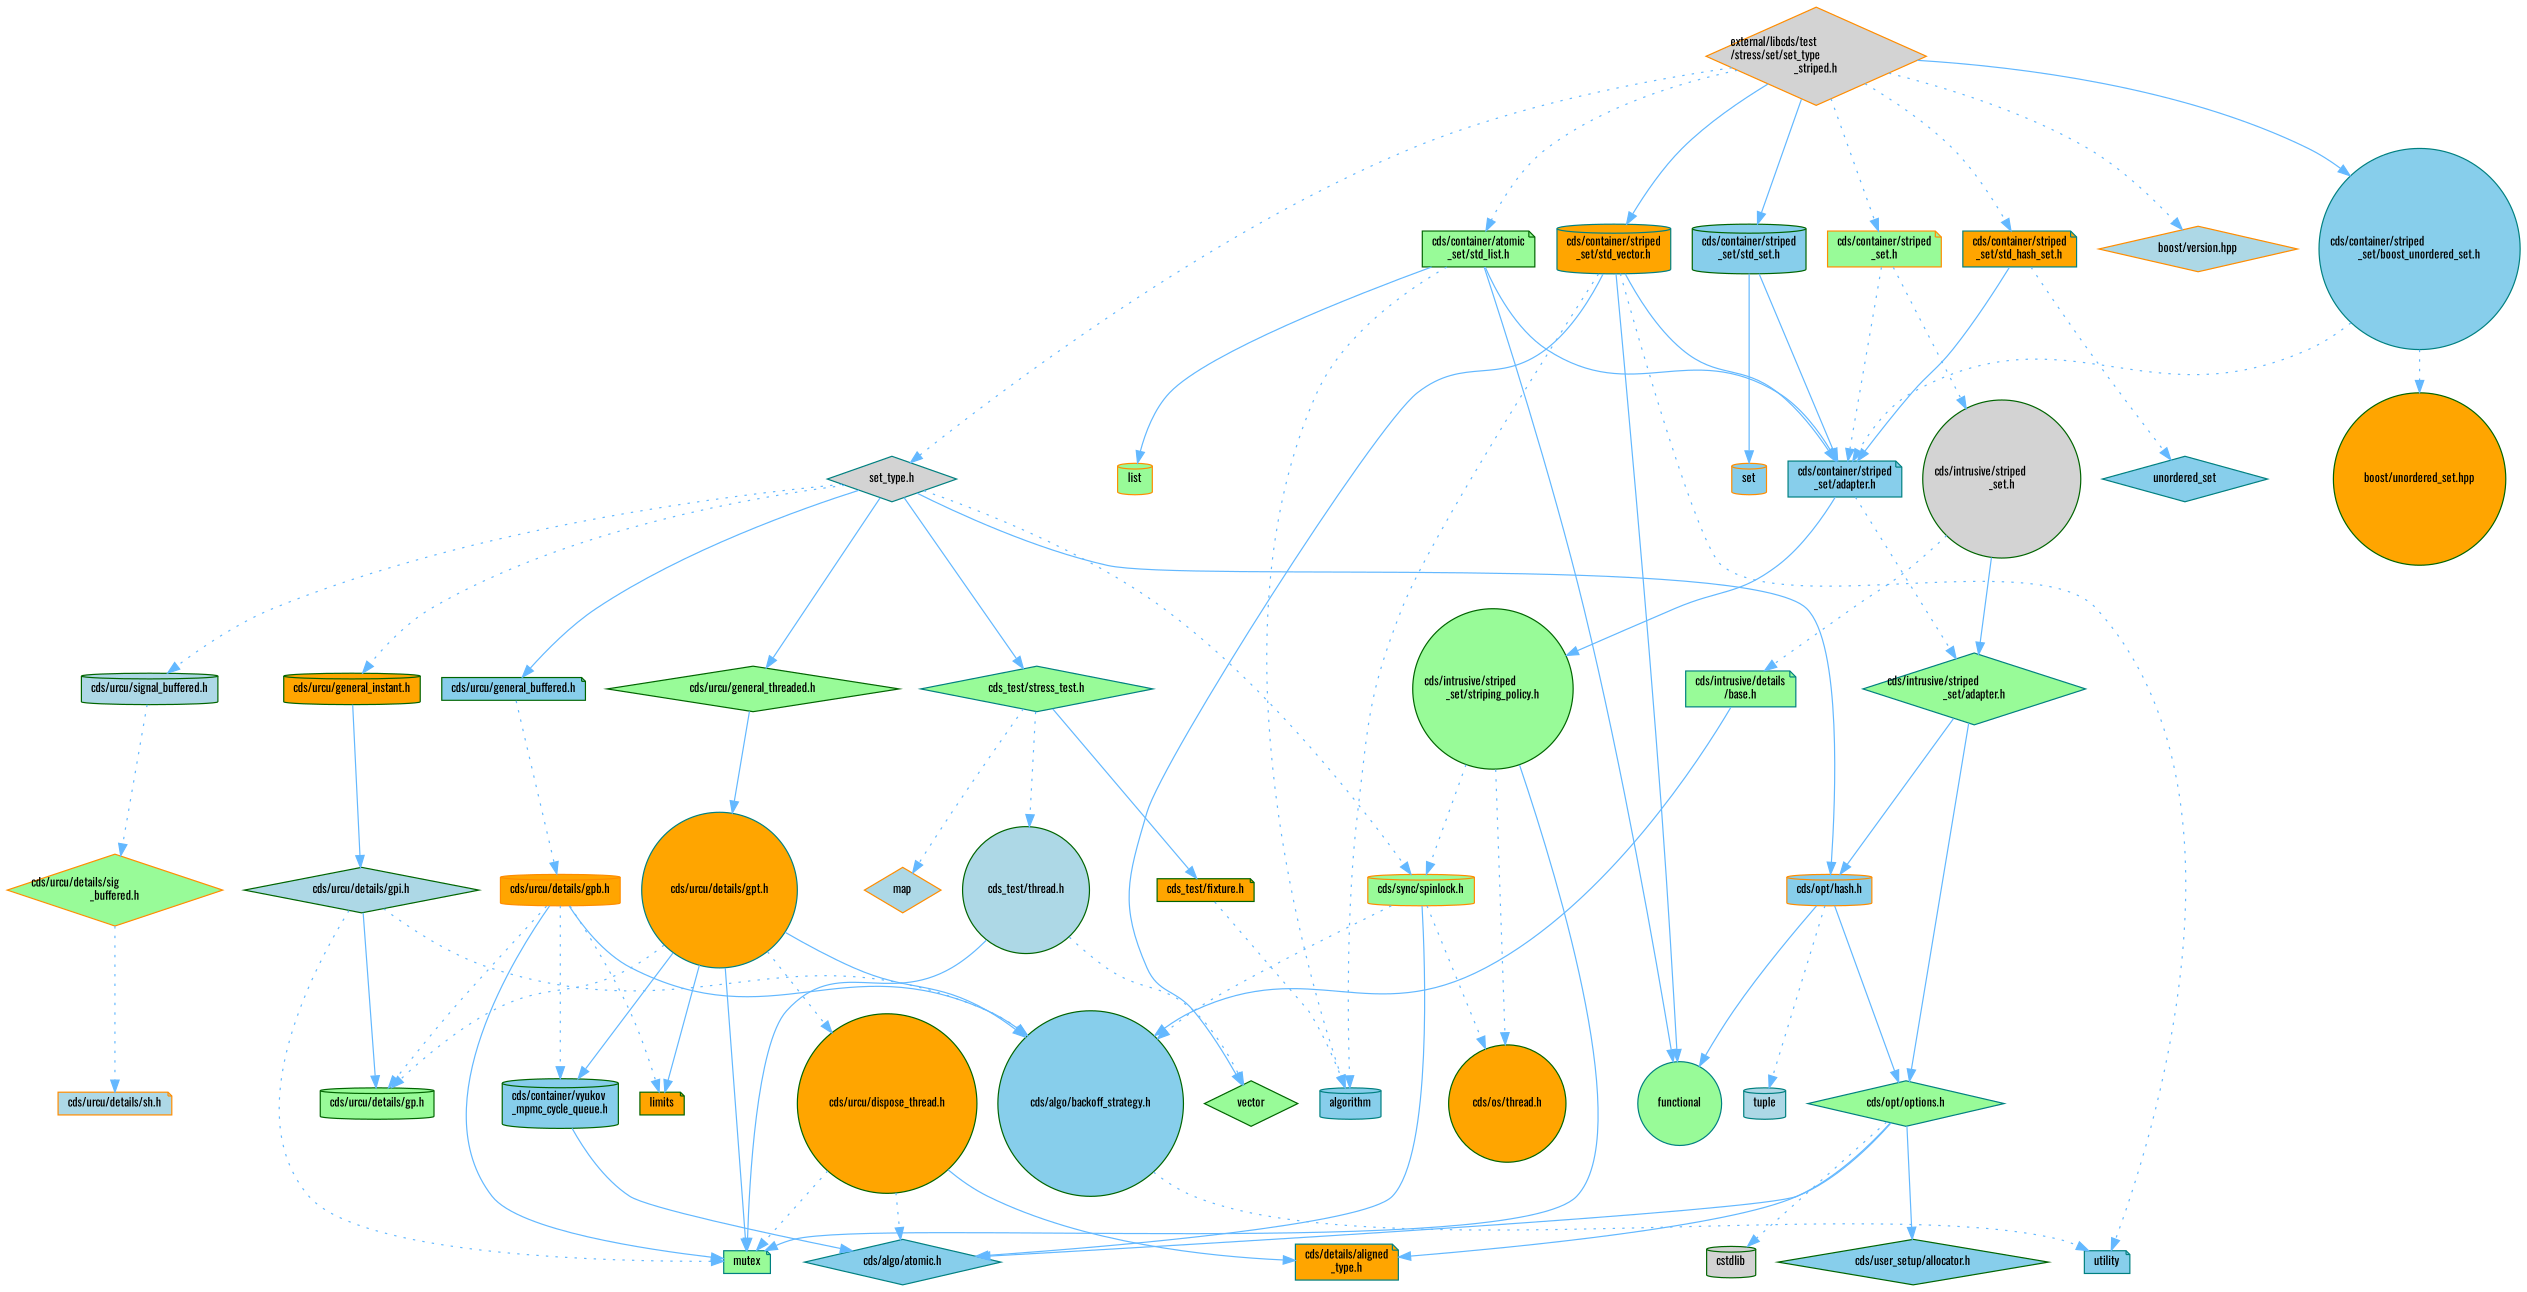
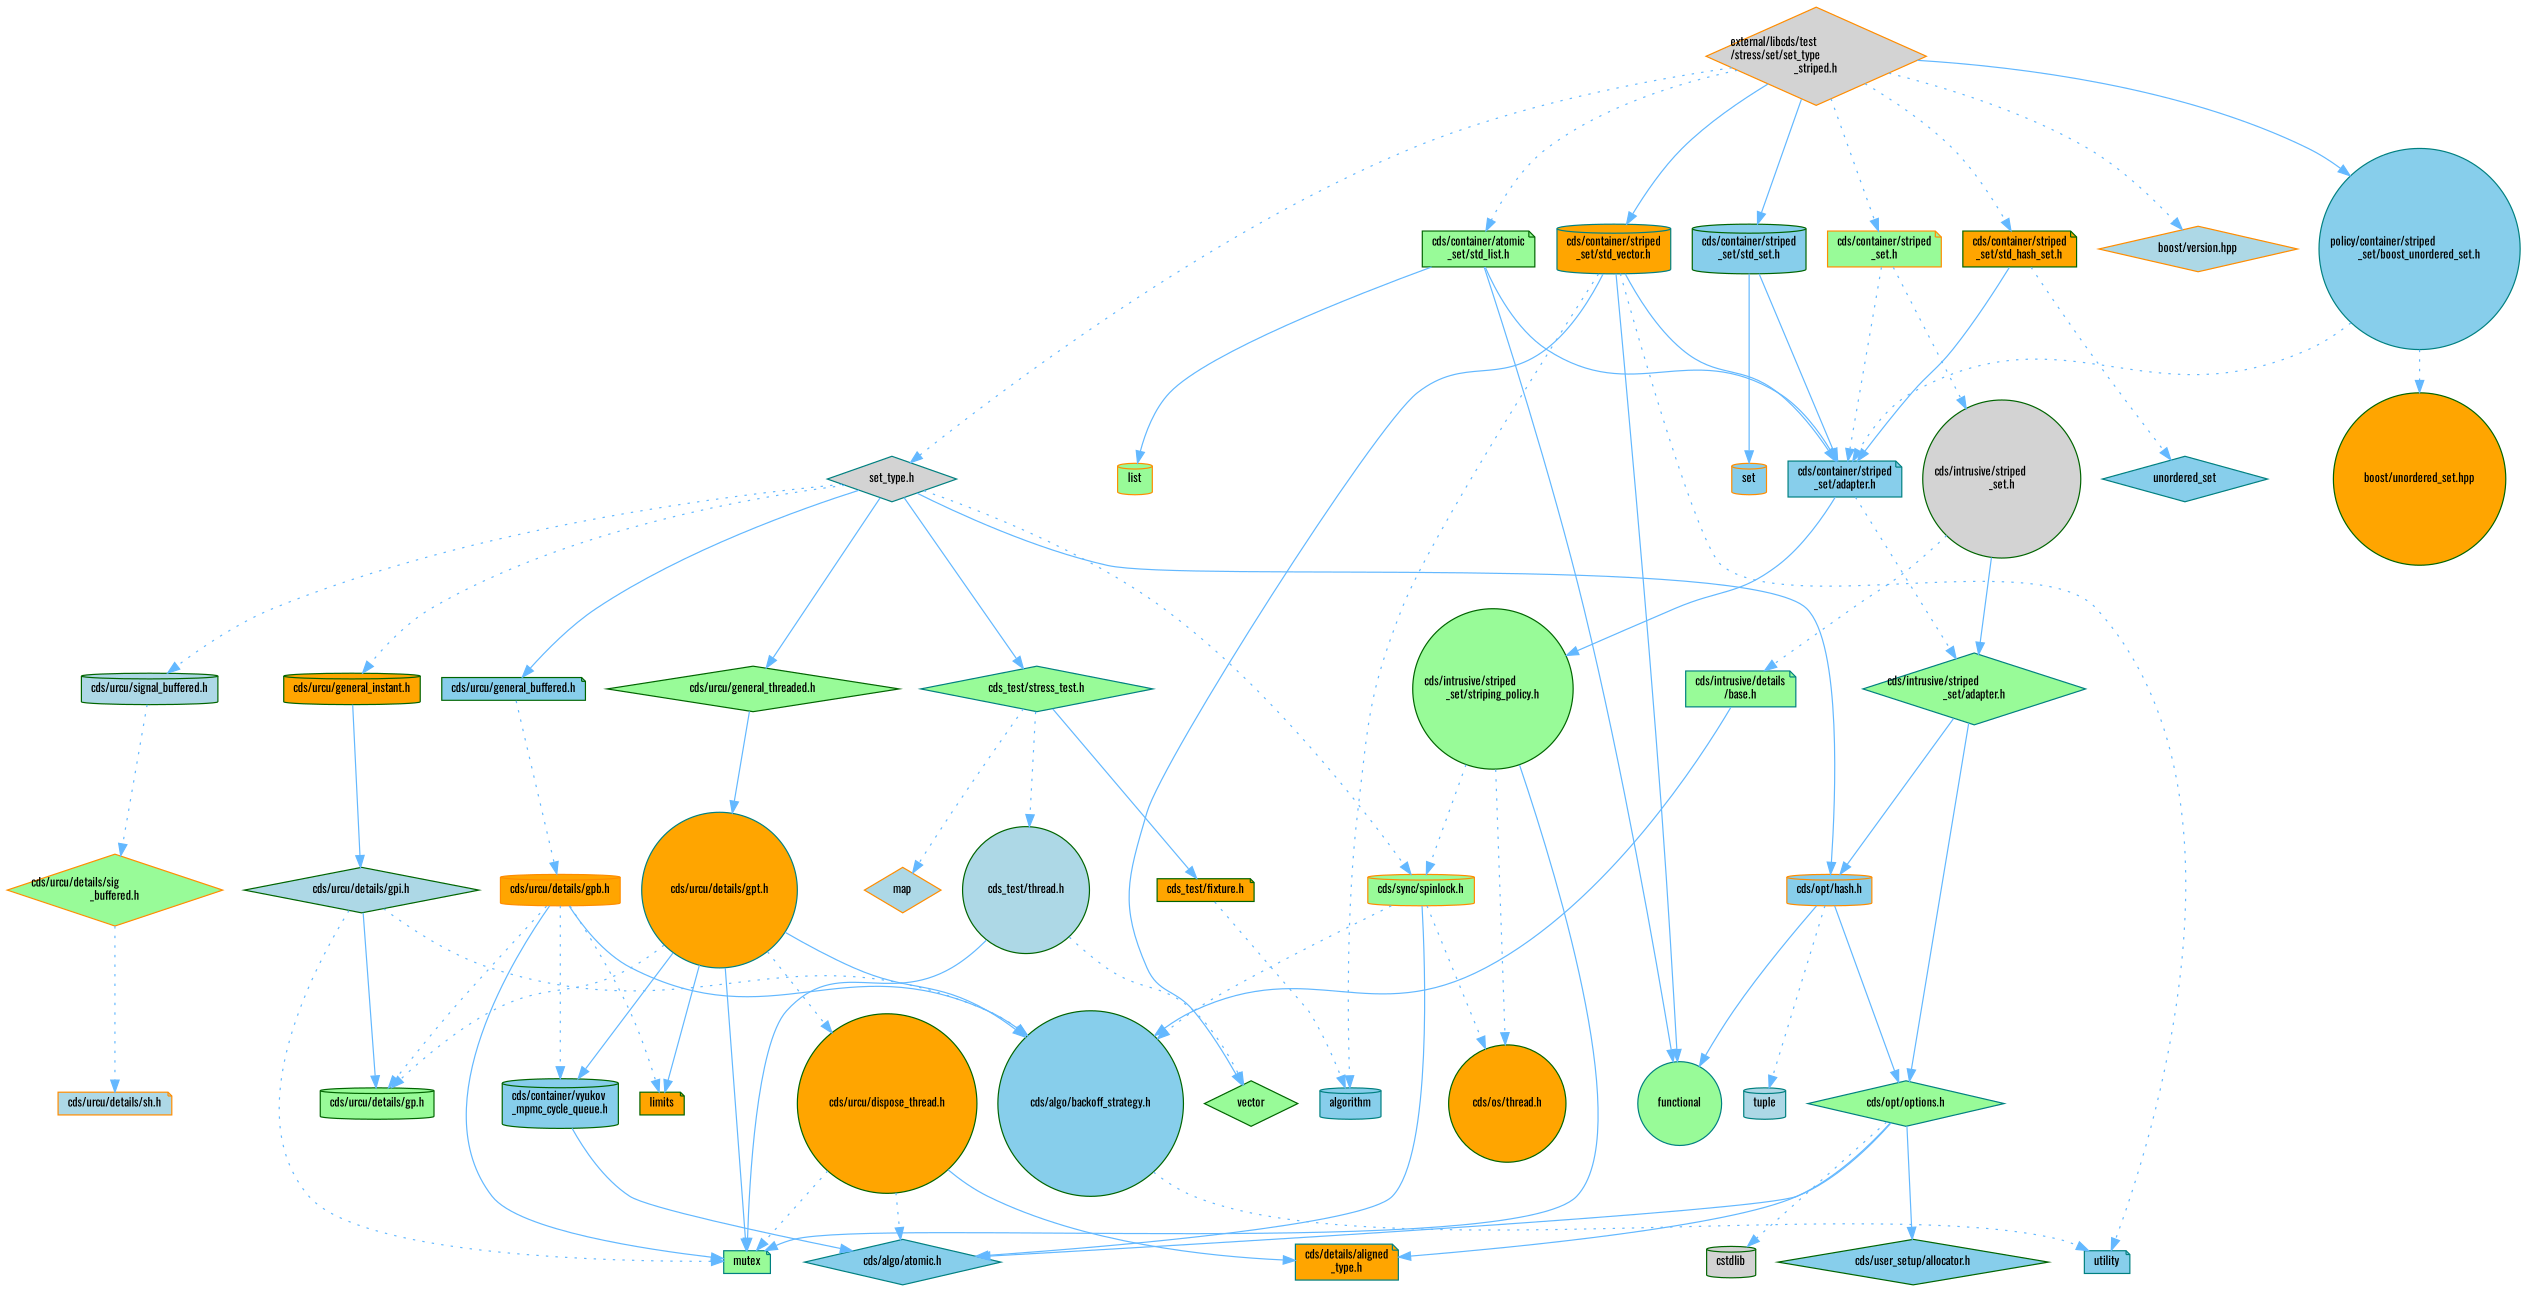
node "cds/container/striped _set/std_hash_set.h": color teal -> darkgreen
node "cds/container/striped _set/boost_unordered_set.h": label "cds/container/striped _set/boost_unordered_set.h" -> "policy/container/striped _set/boost_unordered_set.h"
edge "cds/container/atomic _set/std_list.h" -> "algorithm": removed
